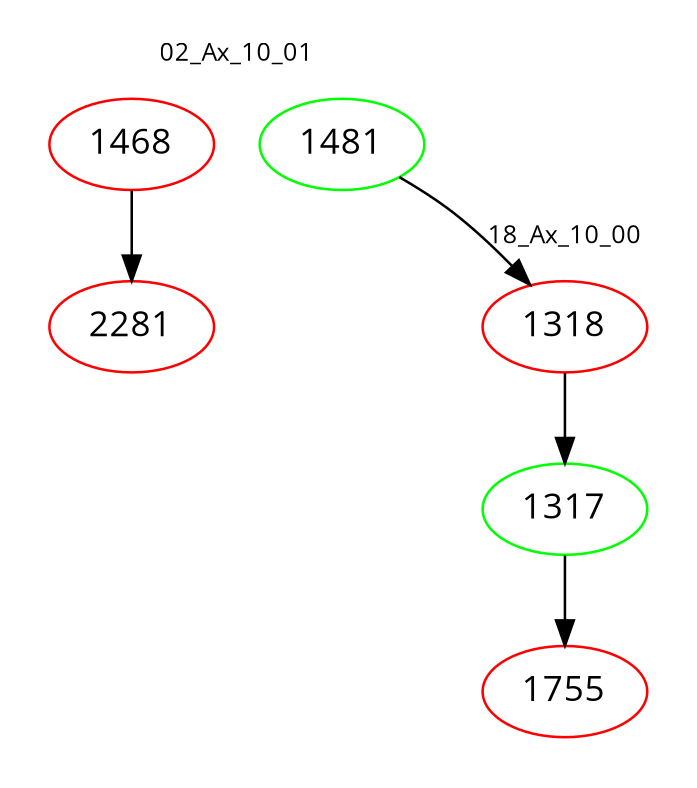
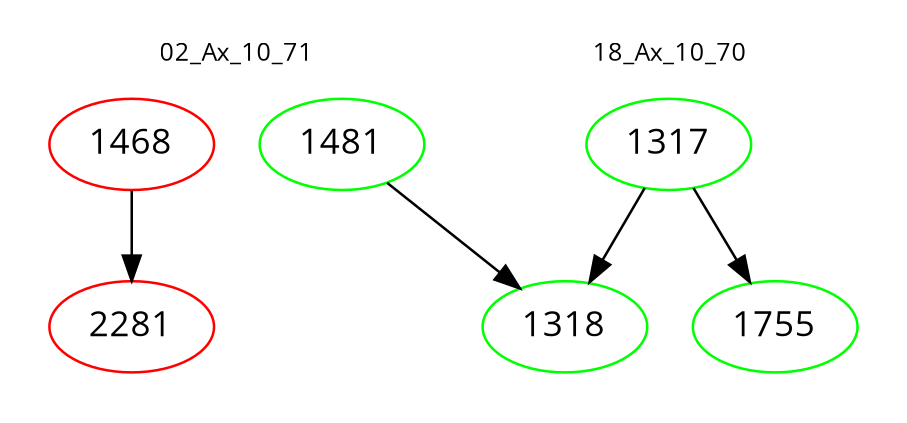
cluster "02_Ax_10_01": label "02_Ax_10_01" -> "02_Ax_10_71"
cluster "18_Ax_10_00": label "18_Ax_10_00" -> "18_Ax_10_70"
node "1318": color red -> green
edge "1318" -> "1317": reversed
node "1755": color red -> green
